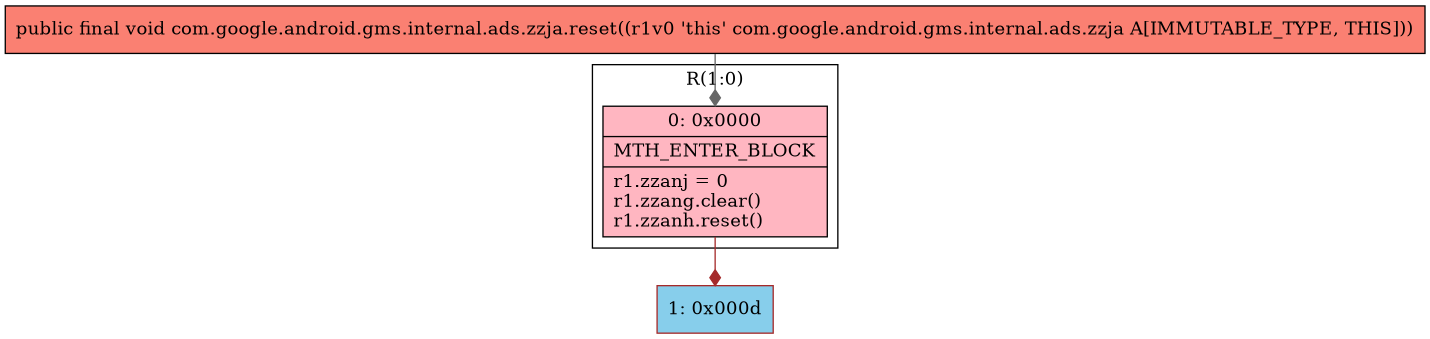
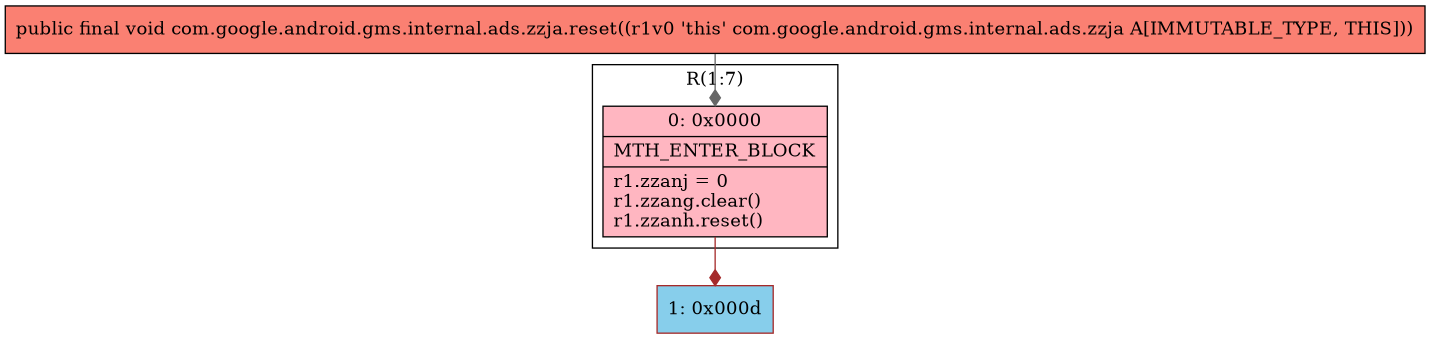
cluster "R(1:0)": label "R(1:0)" -> "R(1:7)"
